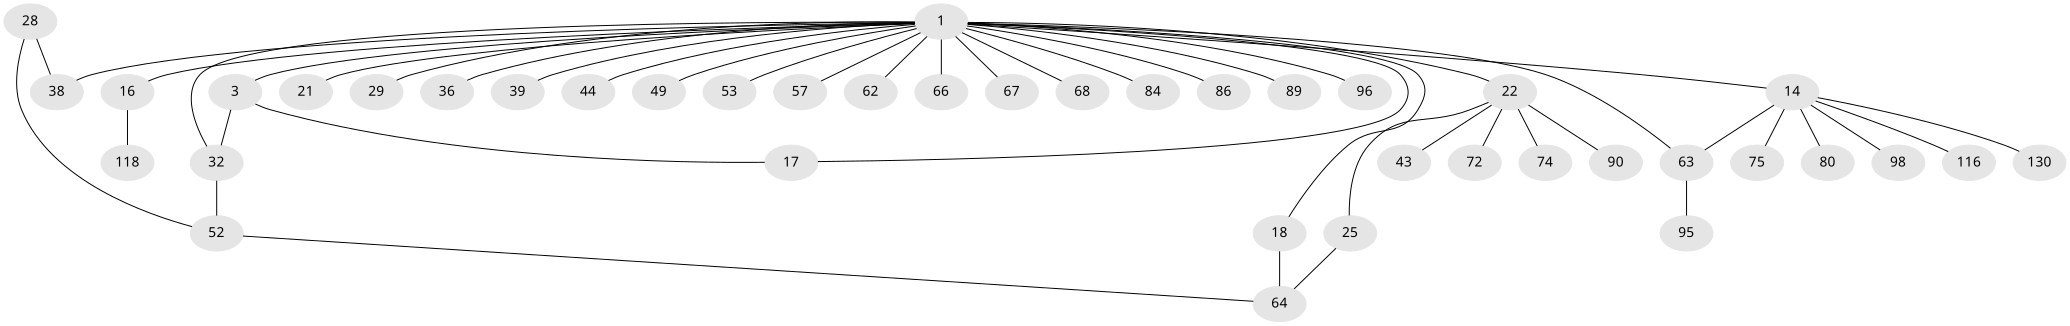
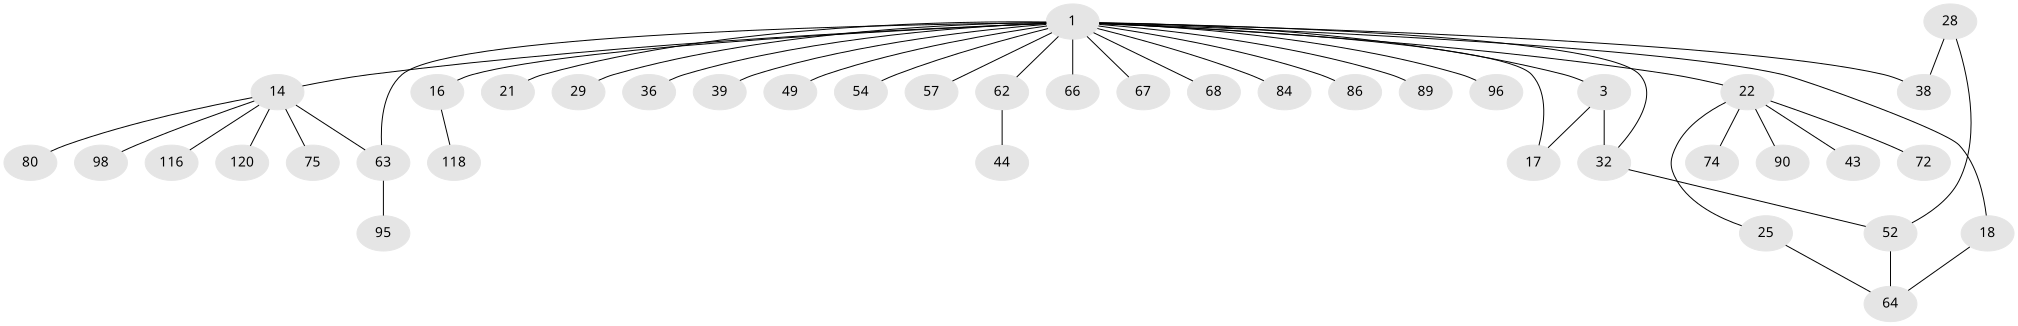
edge "1" -- "44": now "62" -- "44"
node "53": label "53" -> "54"
node "130": label "130" -> "120"
